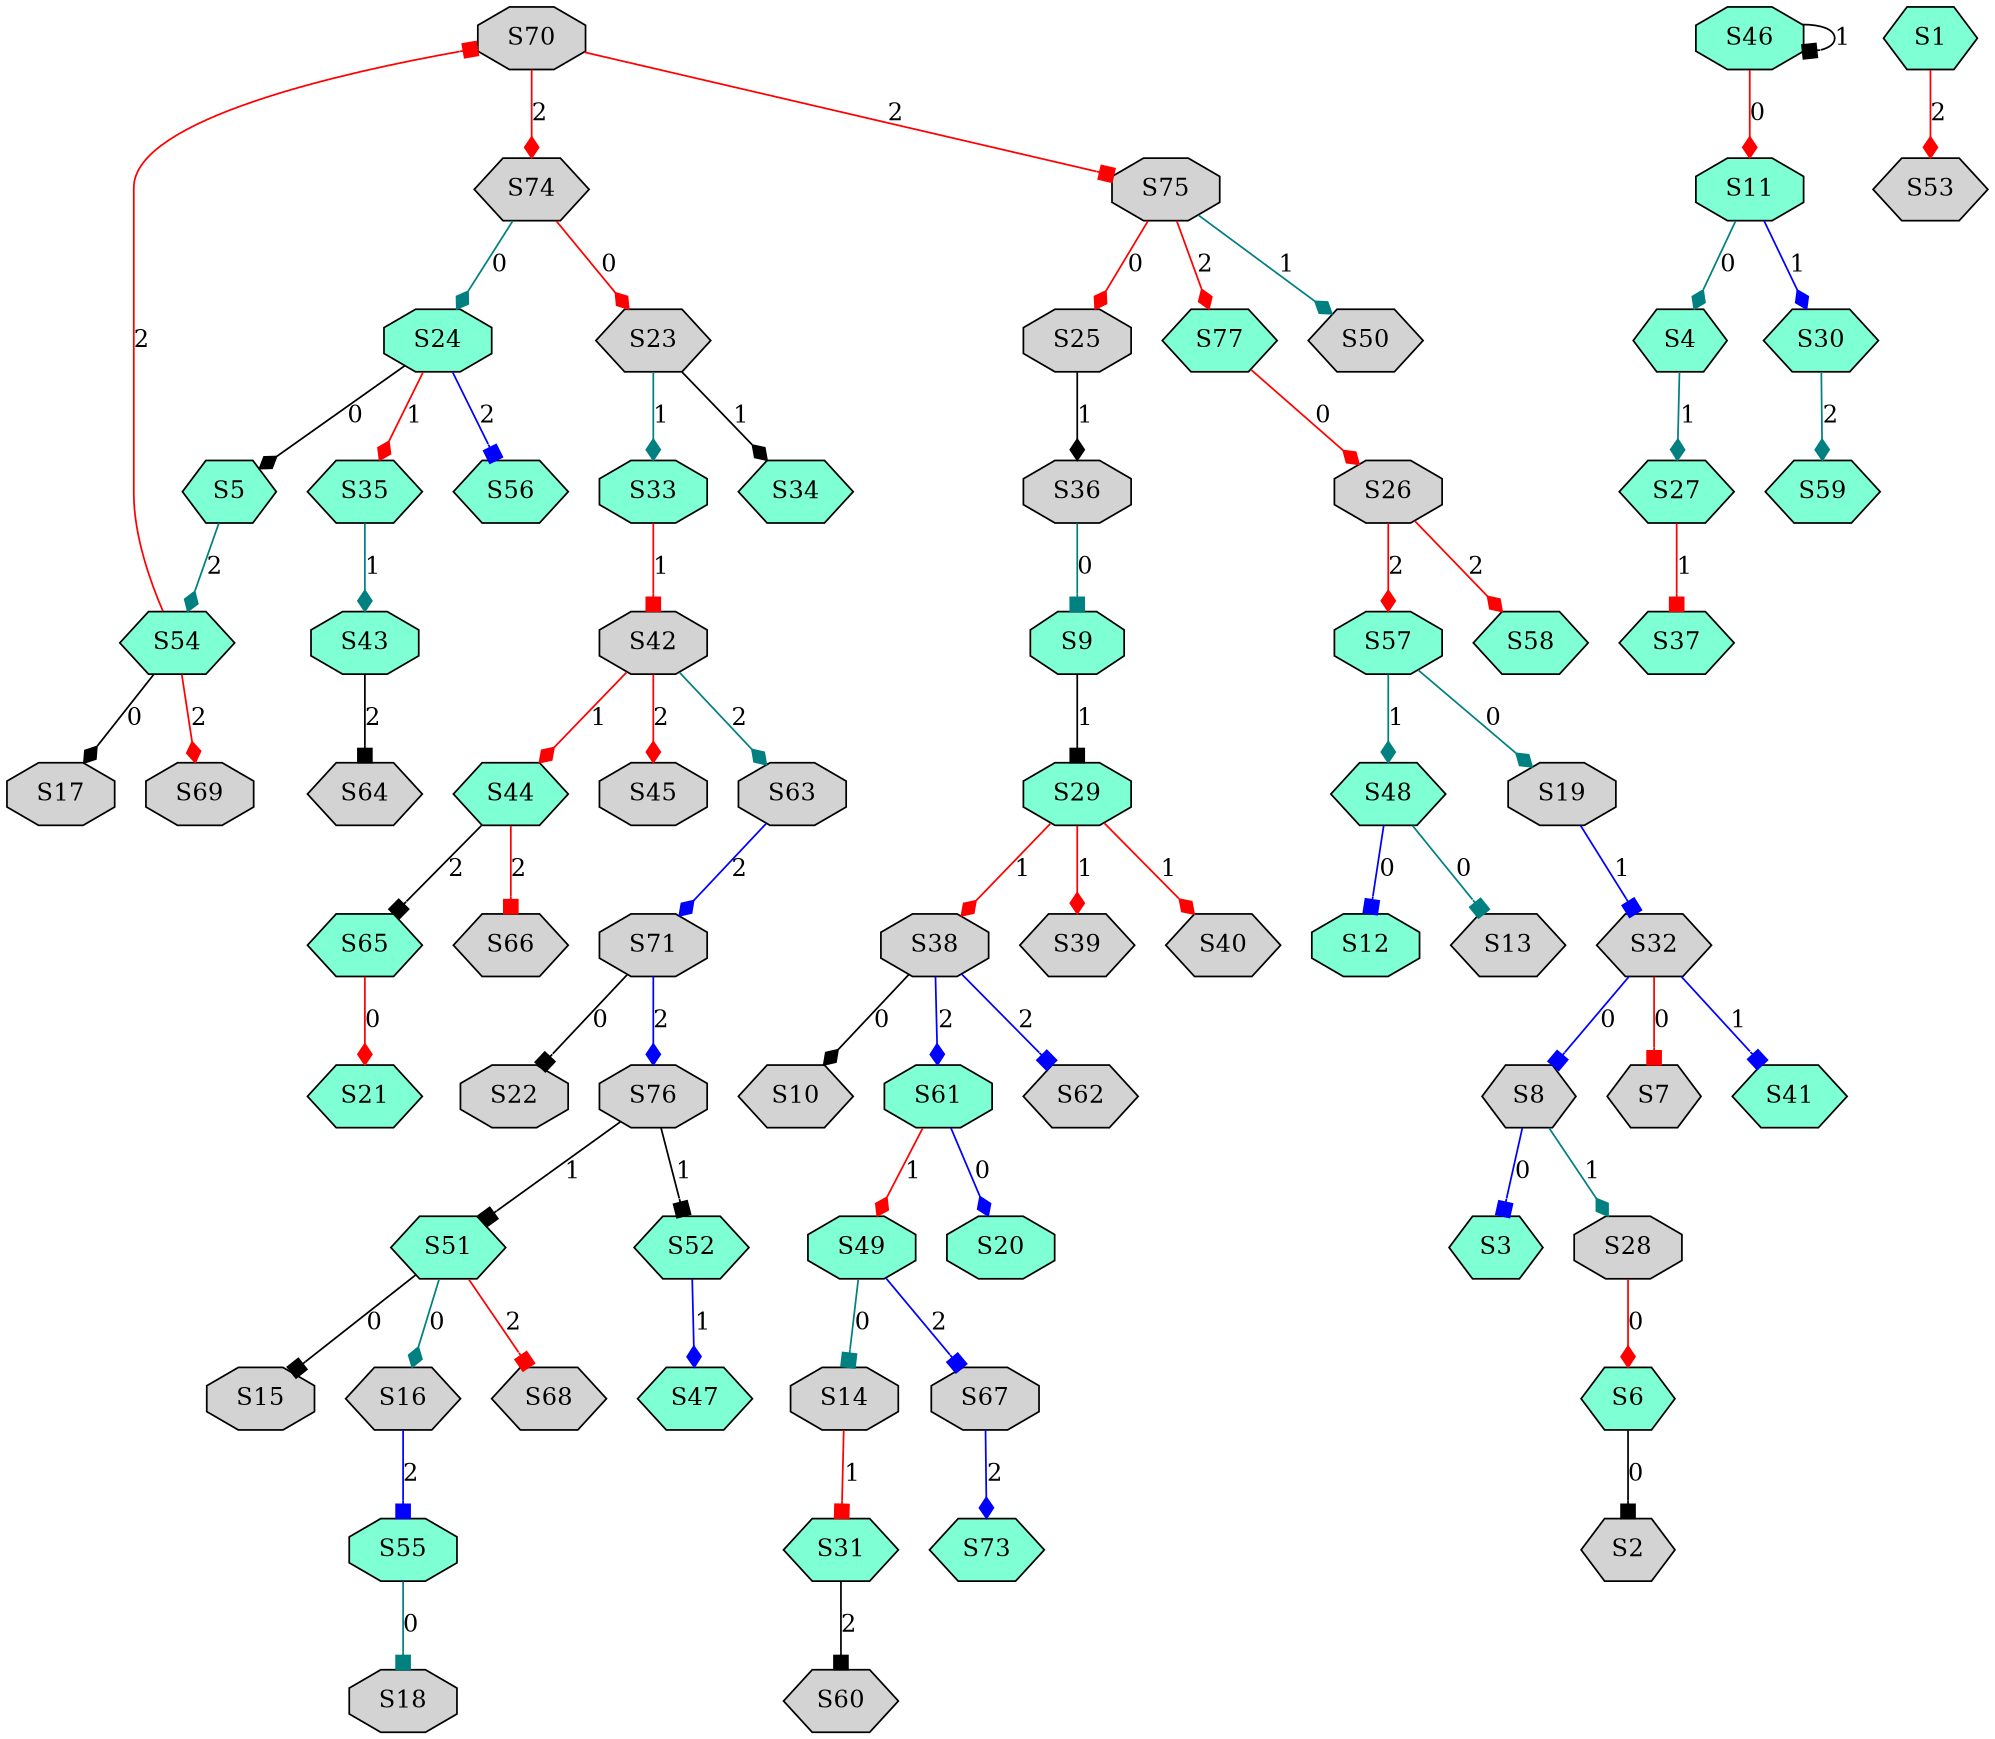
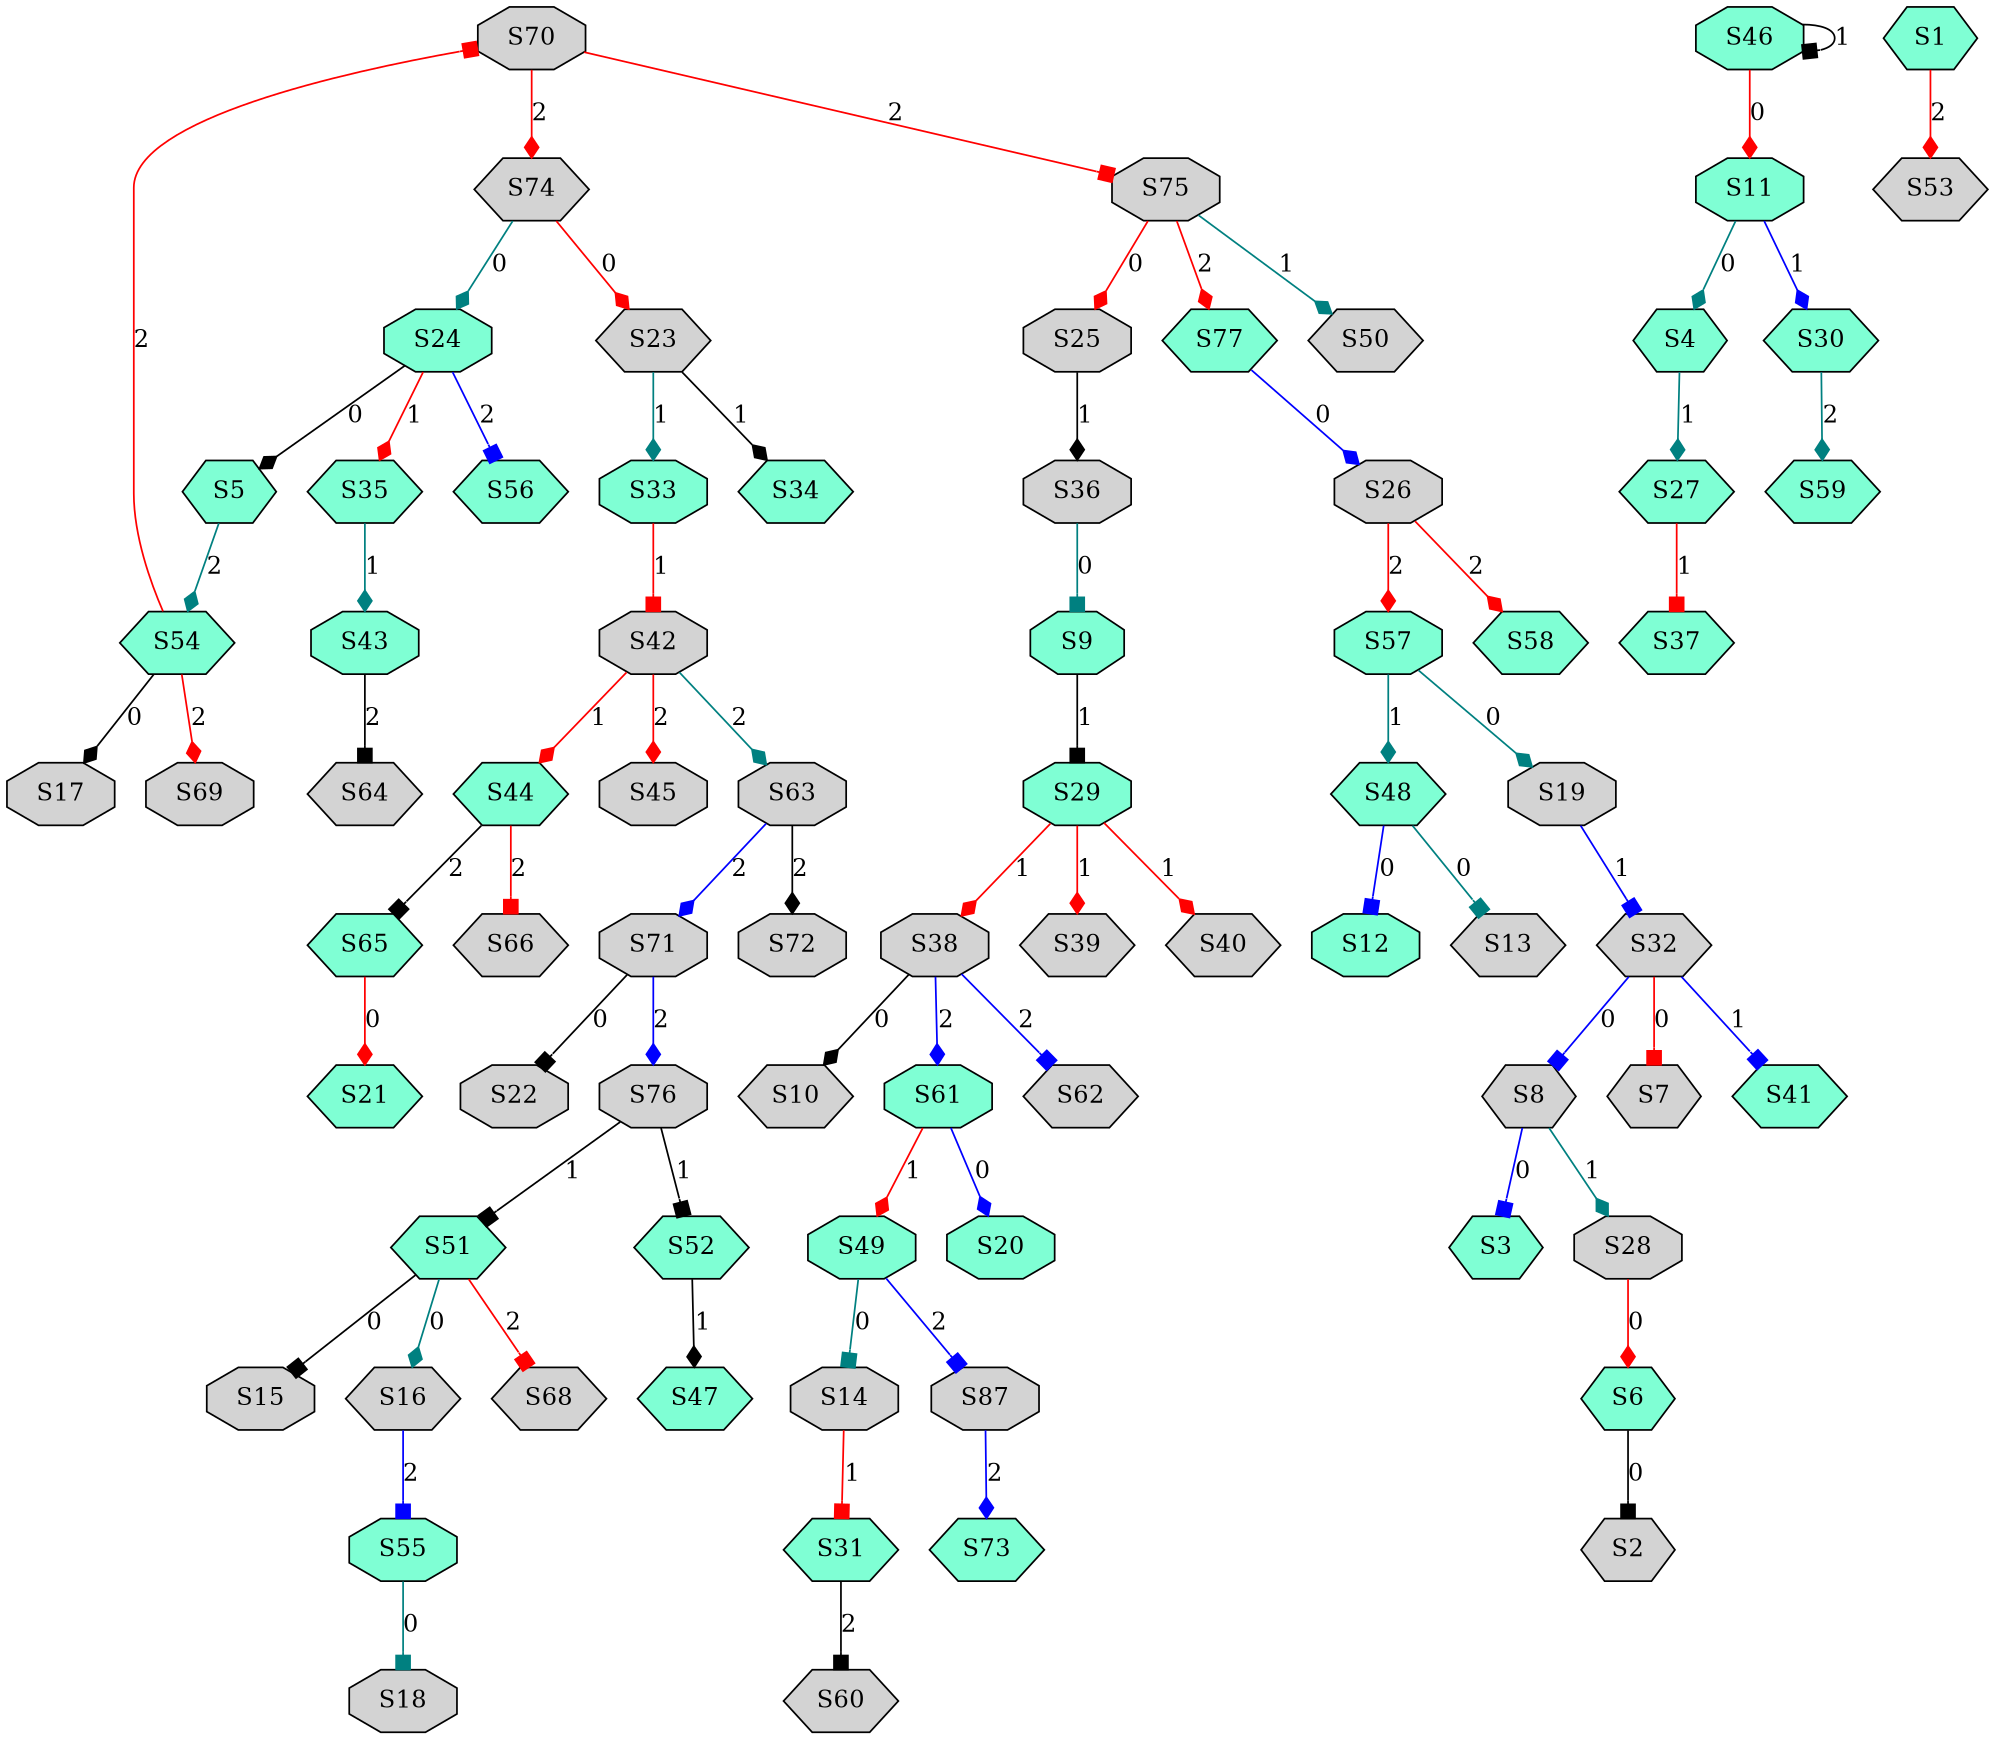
edge "S77" -> "S26": color red -> blue
node "S72": added
edge "S52" -> "S47": color blue -> black
node "S67": label "S67" -> "S87"
